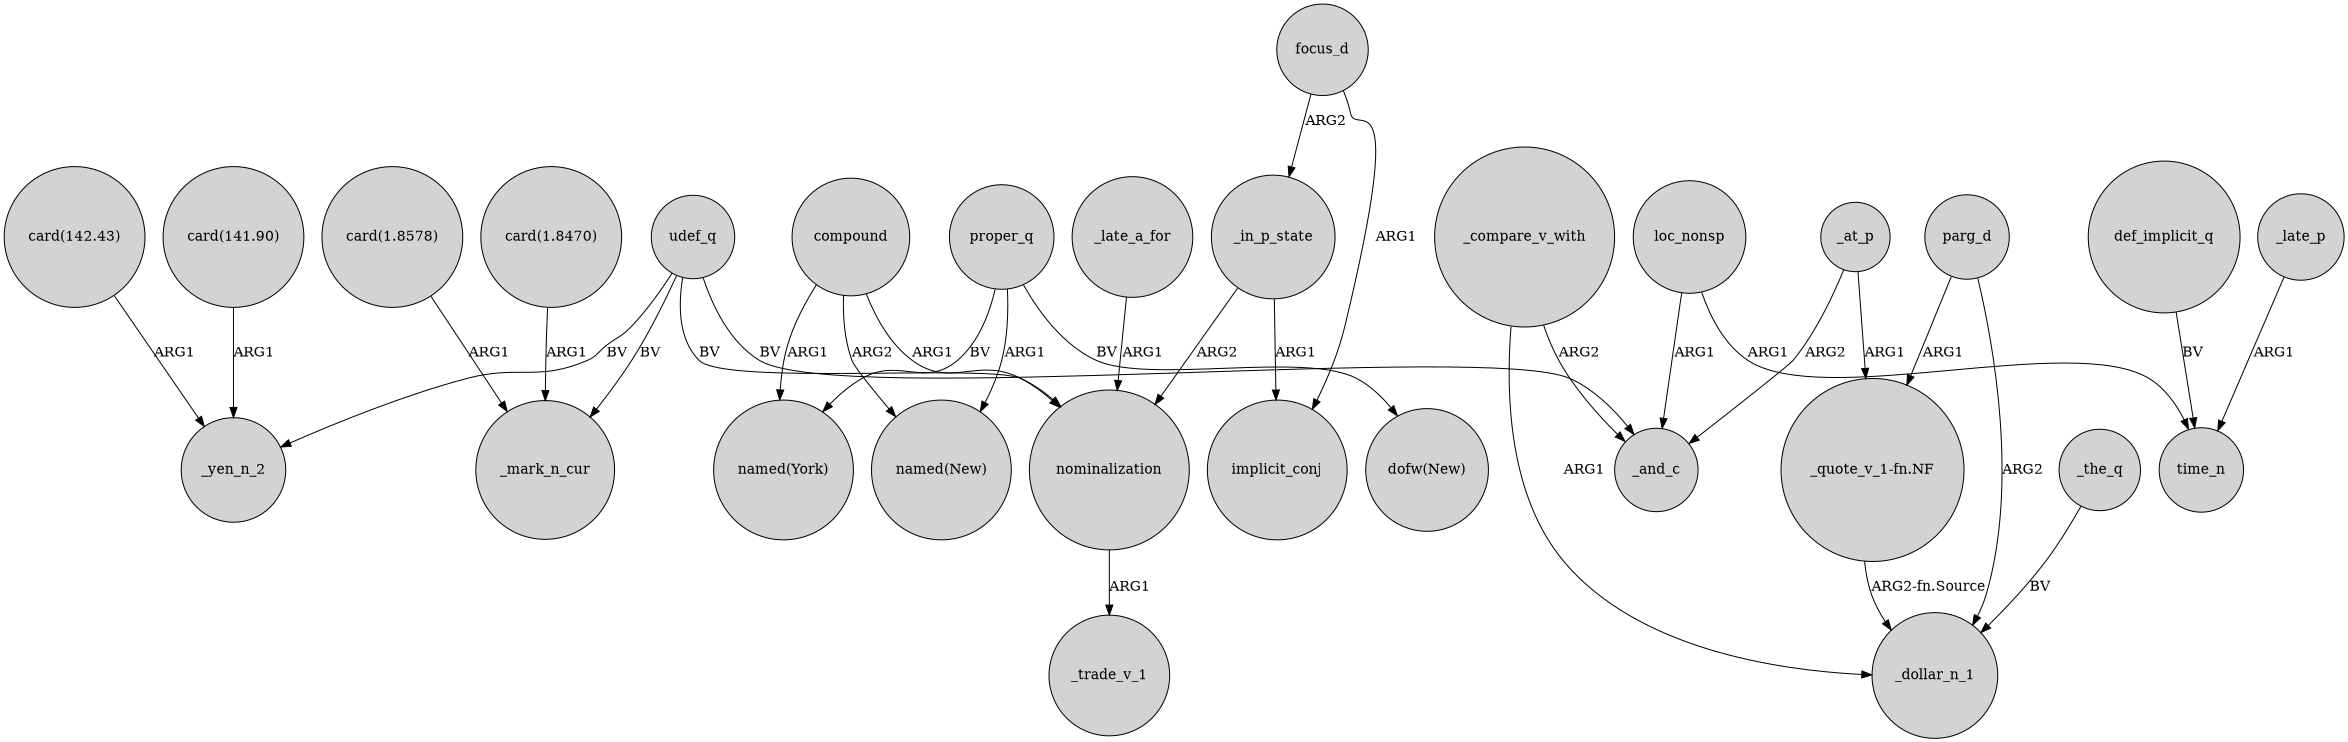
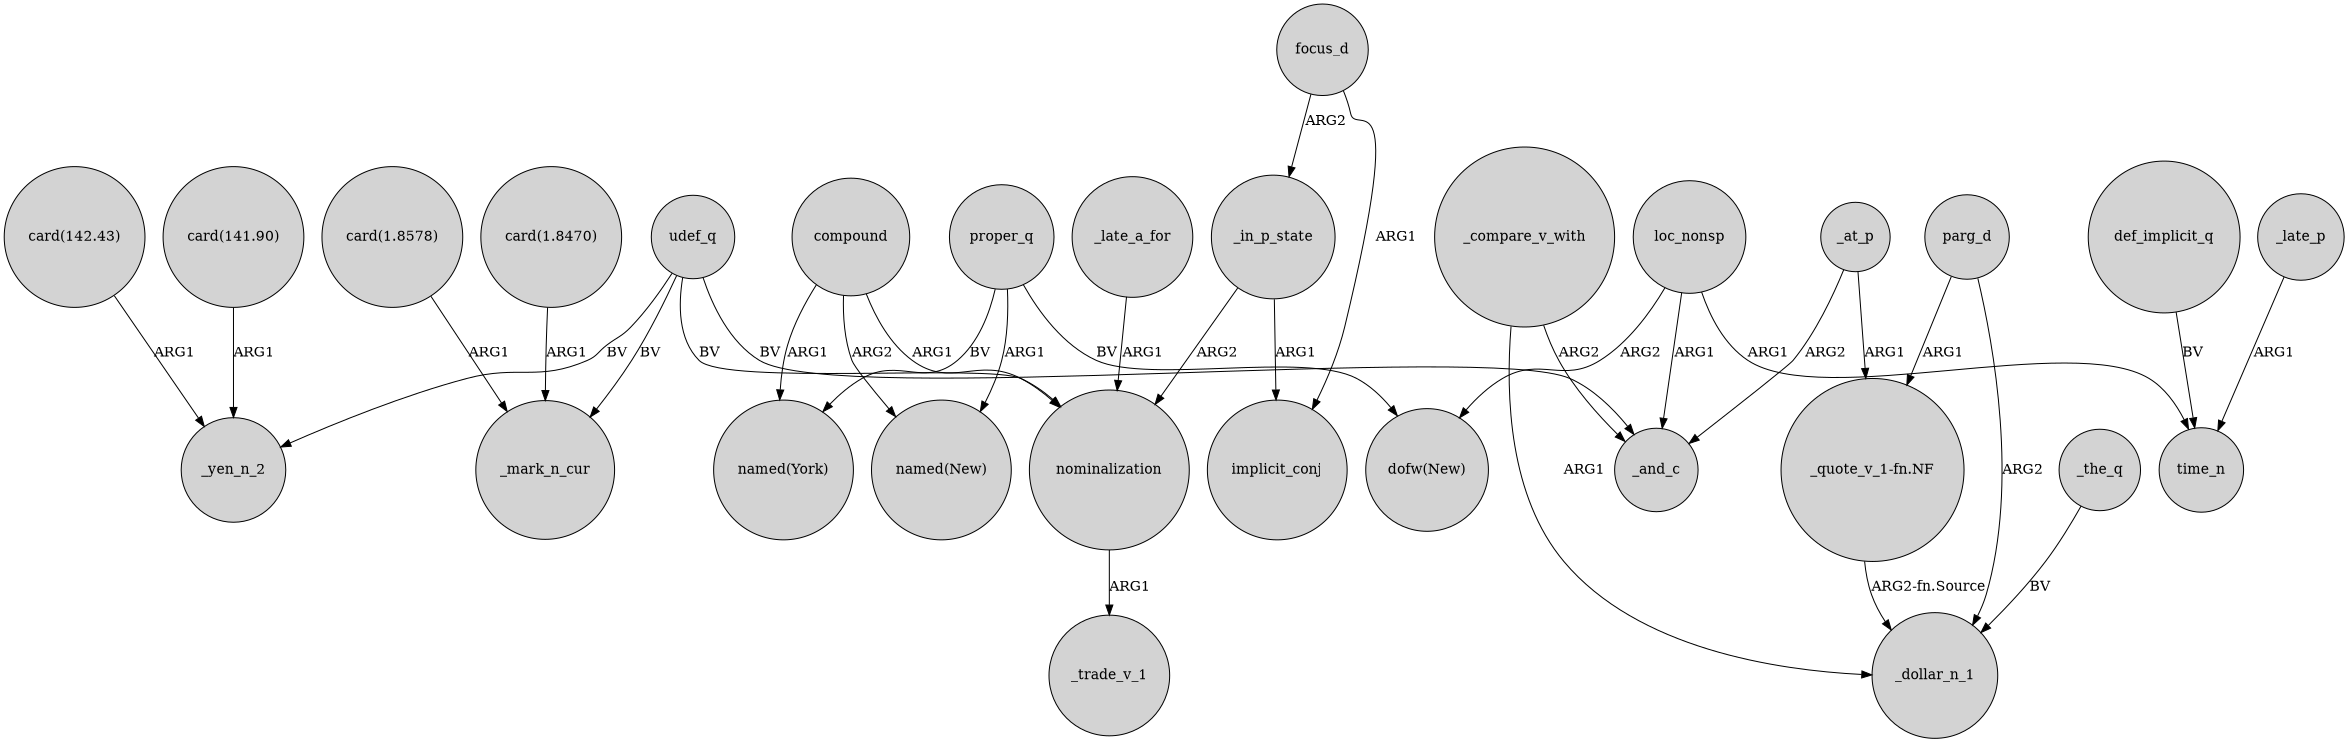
edge "loc_nonsp" -> "dofw(New)": added, label "ARG2"
